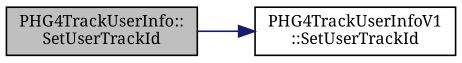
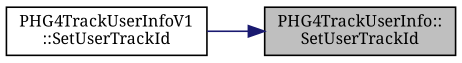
edge "PHG4TrackUserInfo:: SetUserTrackId" -> "PHG4TrackUserInfoV1 ::SetUserTrackId": reversed
